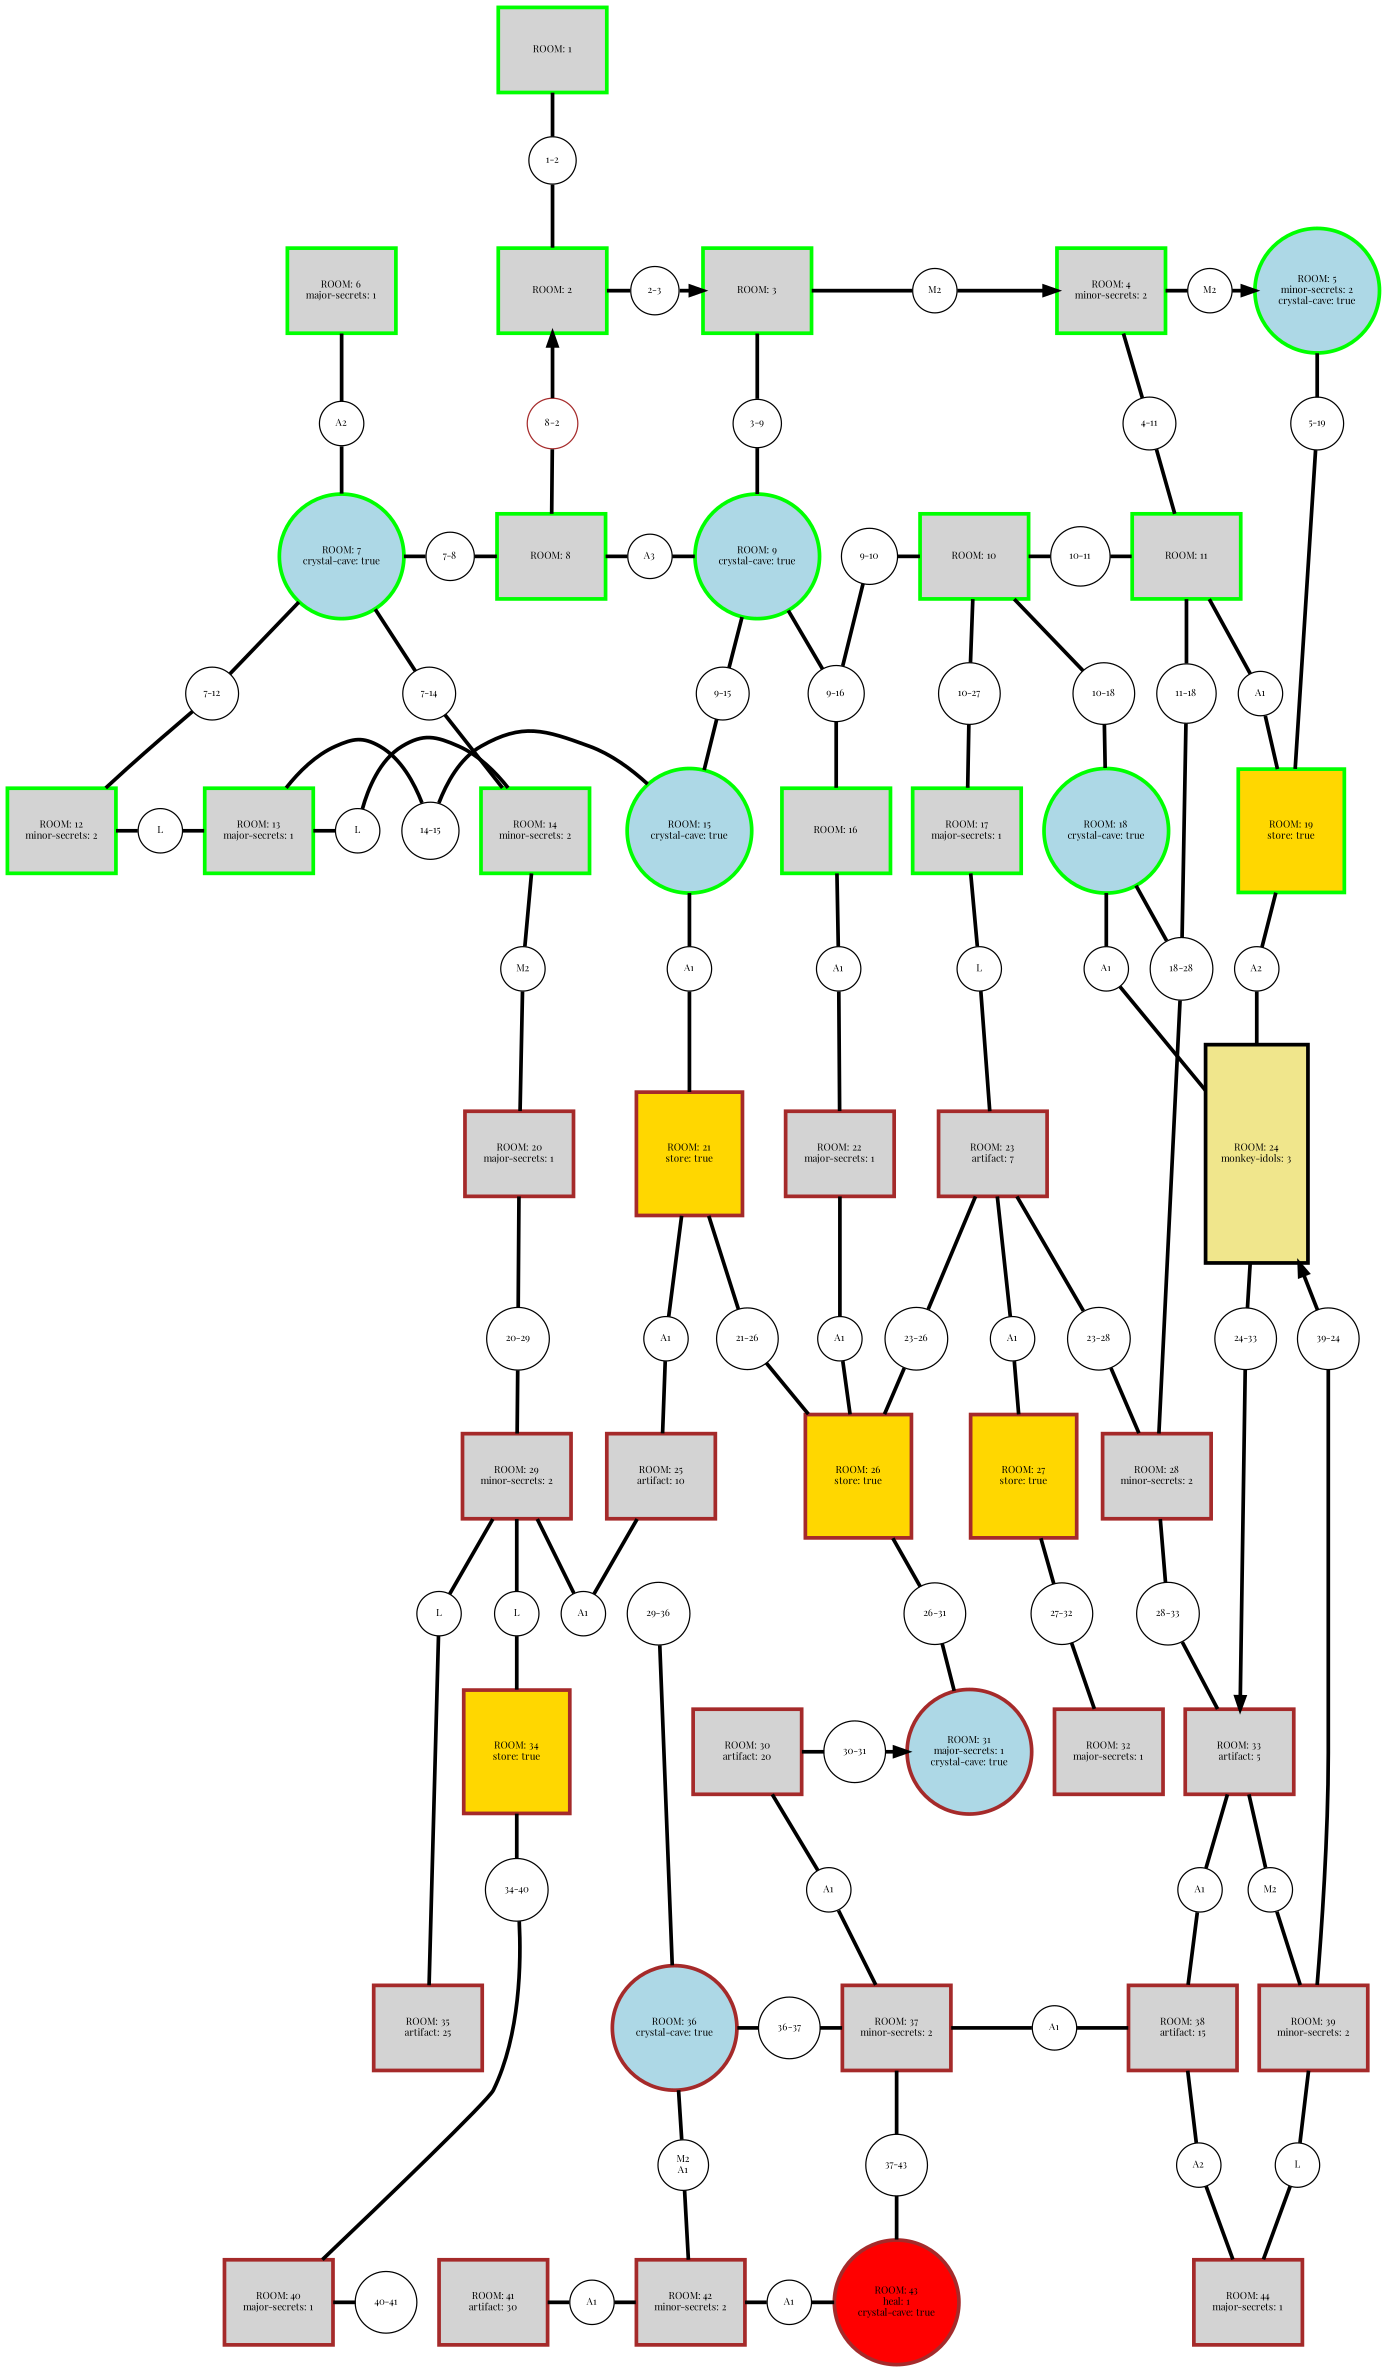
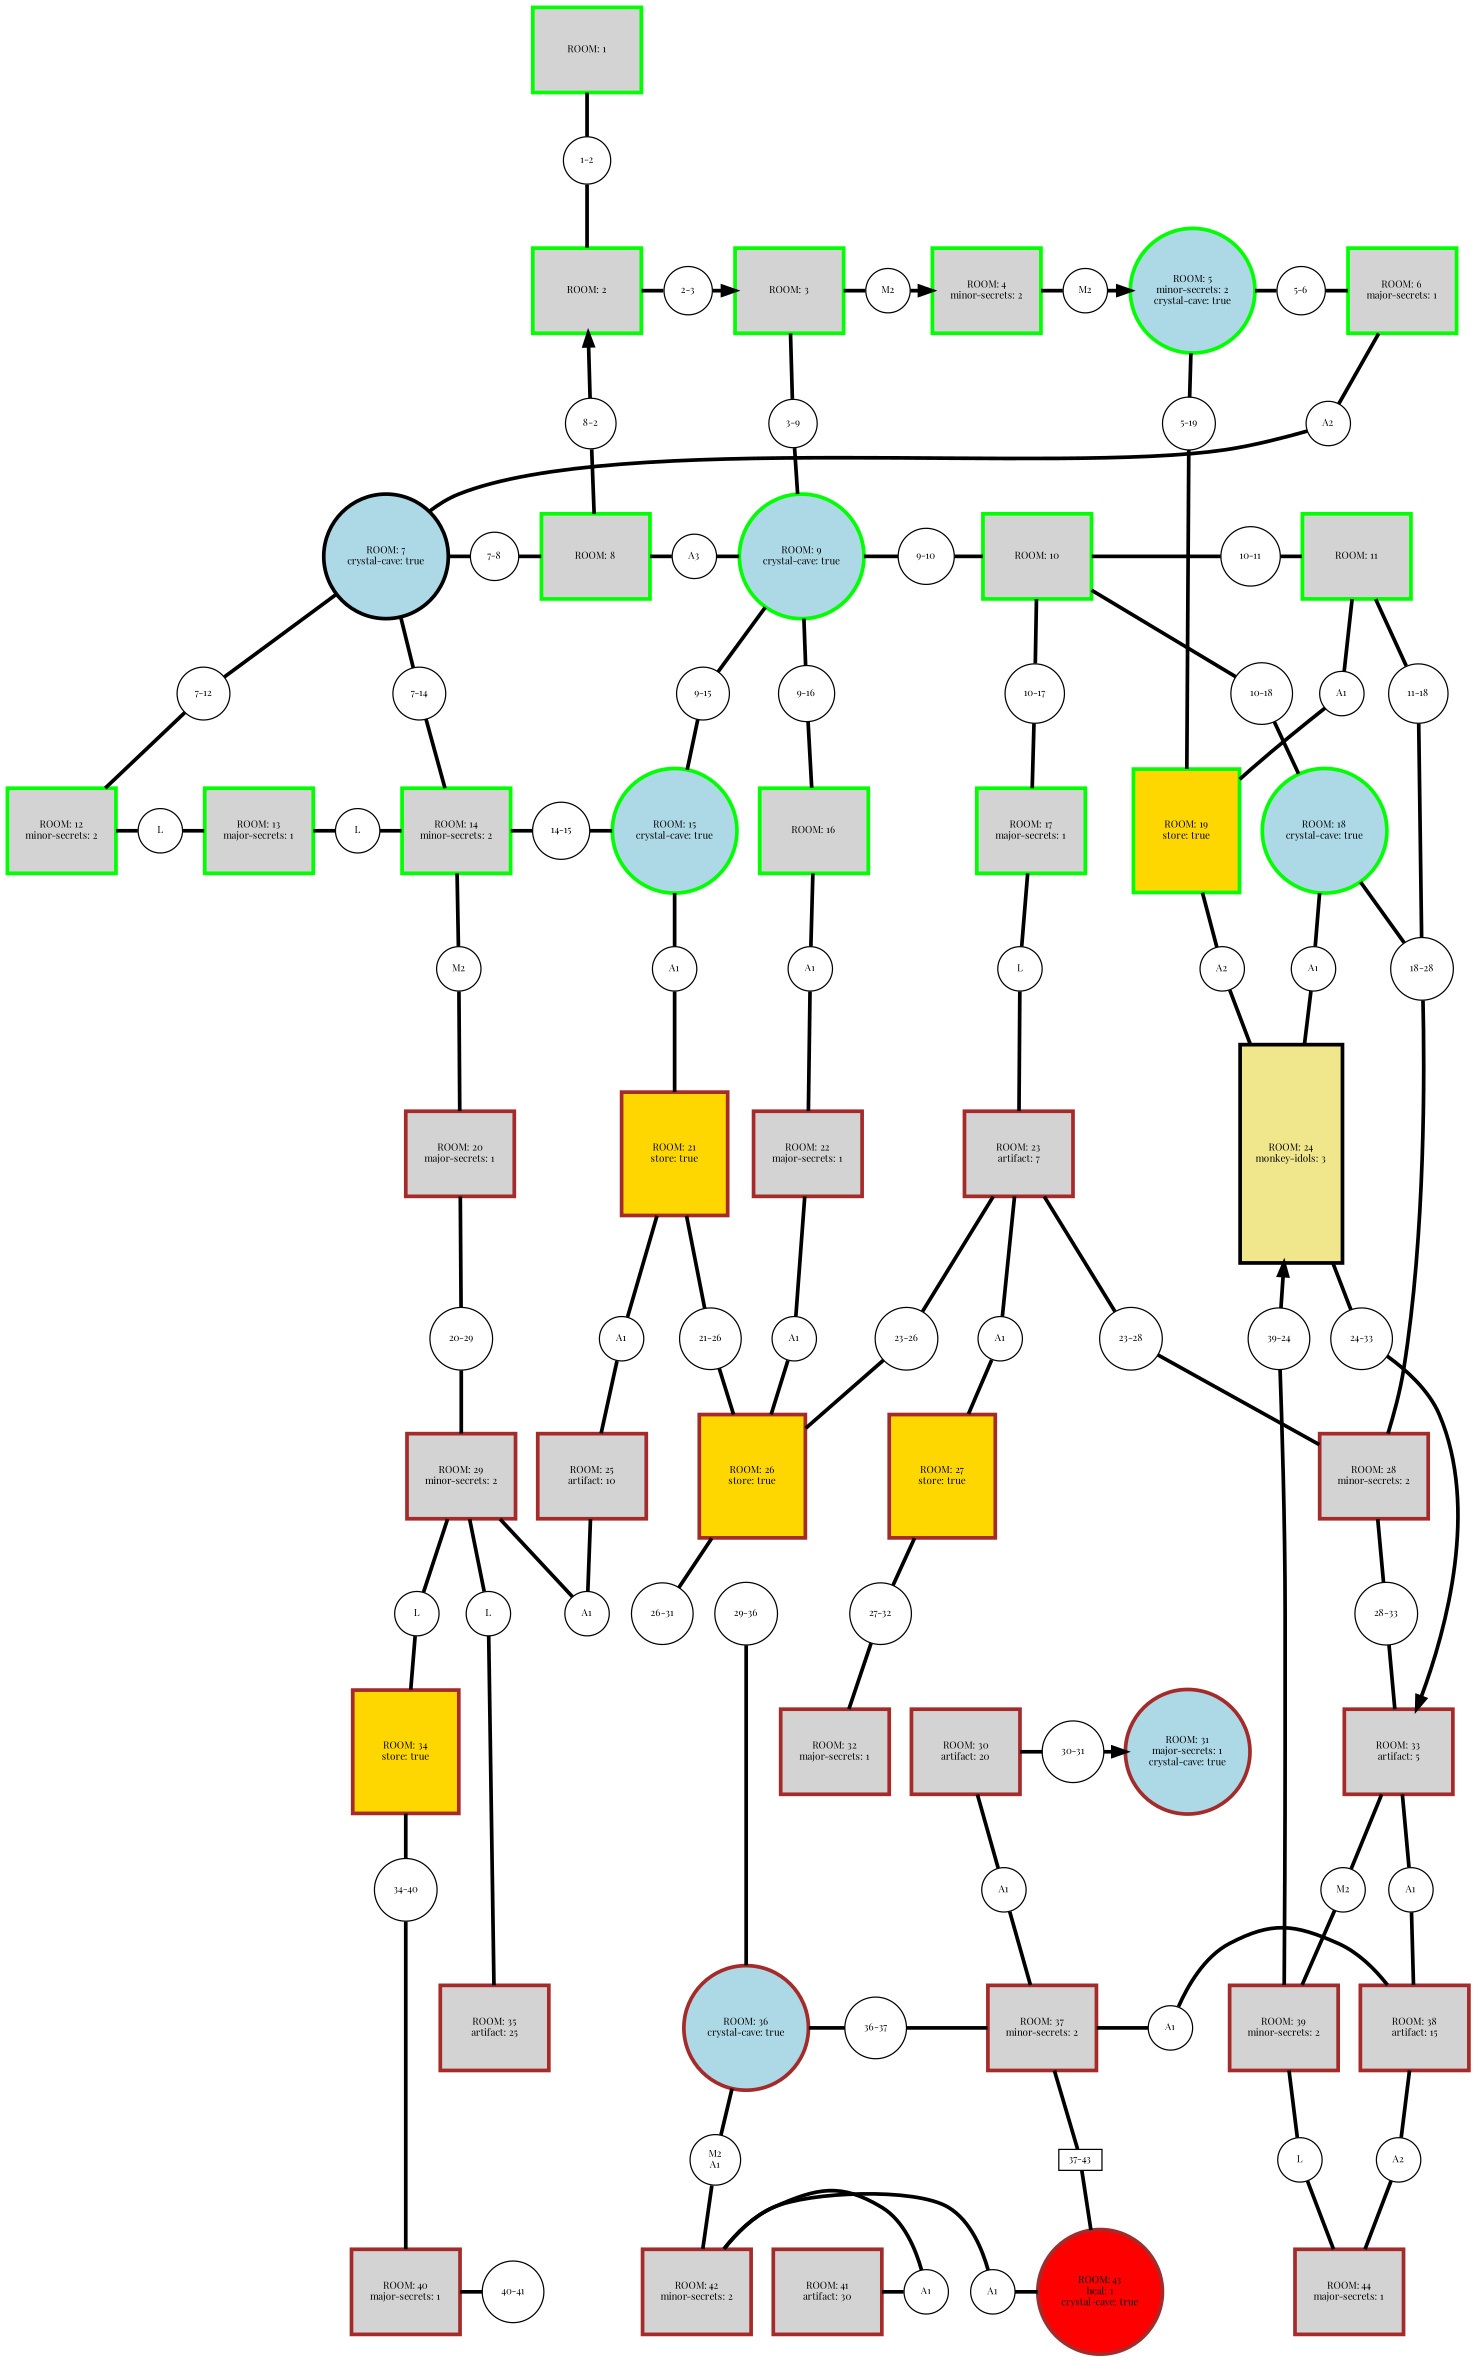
node "5-6": added
node "8-2": color brown -> black
node "4-11": removed
node "ROOM: 7 crystal-cave: true": color green -> black
edge "9-10" -- "9-16": now "9-10" -- "ROOM: 9 crystal-cave: true"
node "10-27": label "10-27" -> "10-17"
edge "ROOM: 13 major-secrets: 1" -- "14-15": now "ROOM: 14 minor-secrets: 2" -- "14-15"
edge "26-31" -- "ROOM: 31 major-secrets: 1 crystal-cave: true": removed
node "37-43": shape circle -> box
